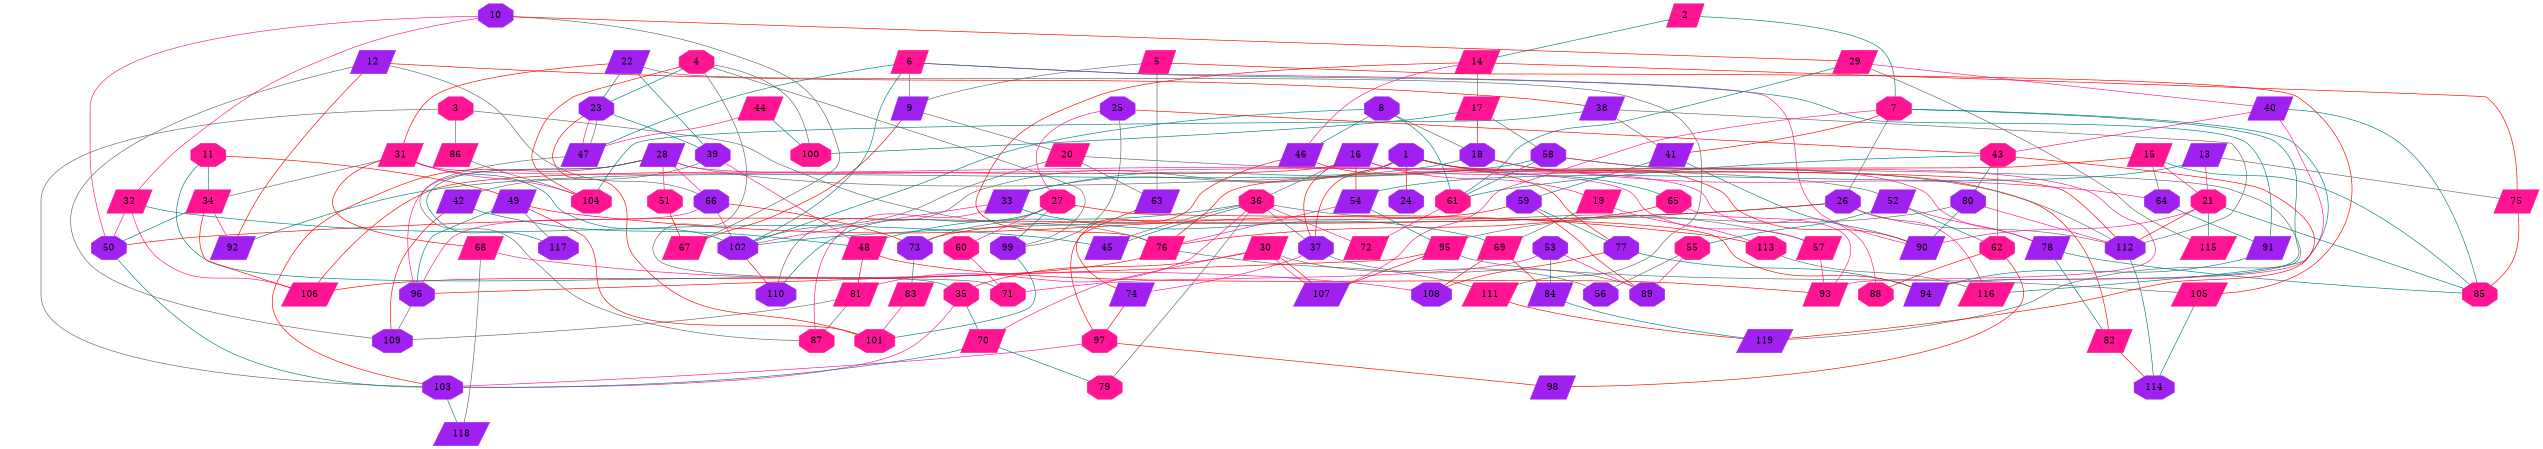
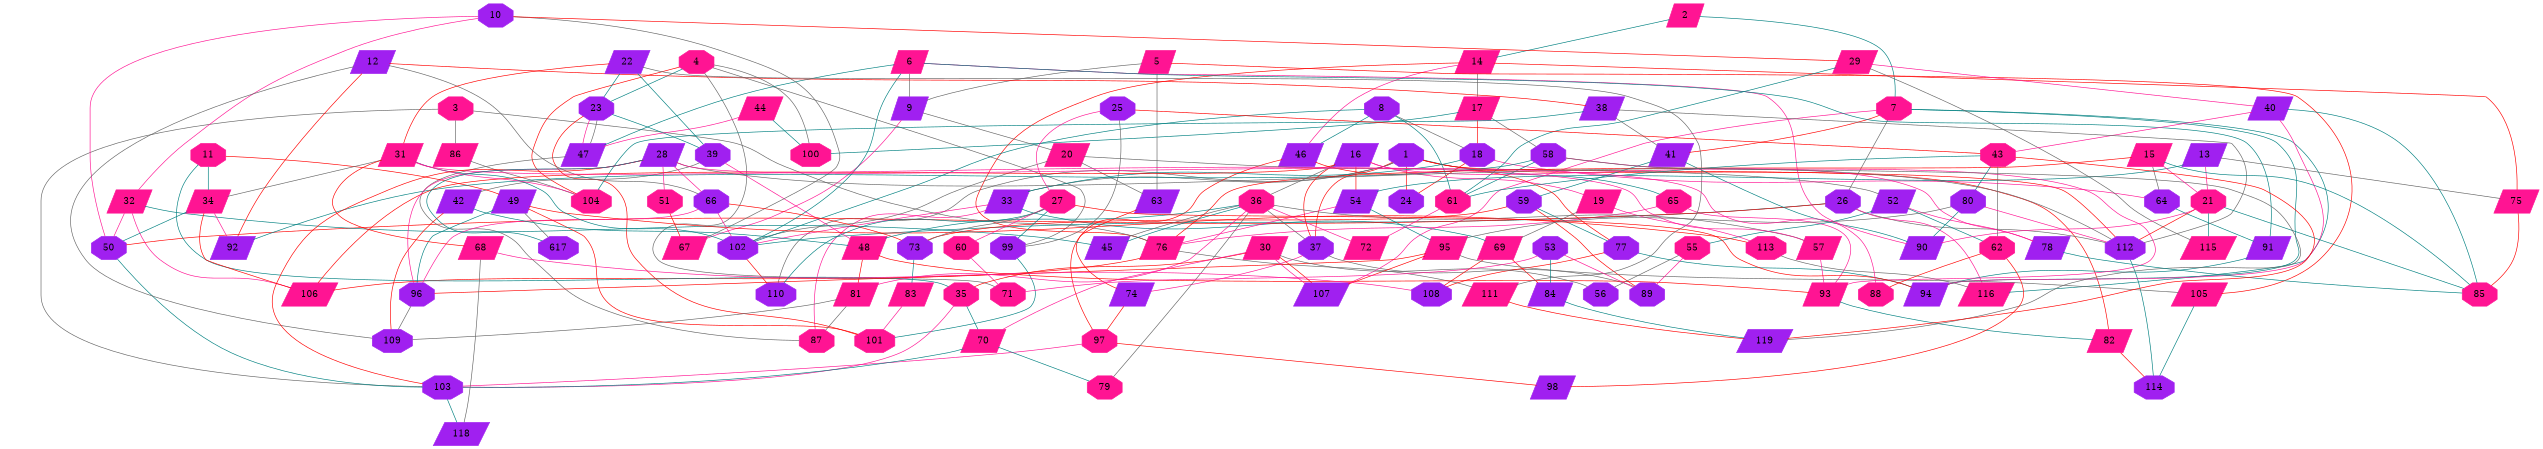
edge "18" -- "90": now "18" -- "24"
edge "9" -- "67": color red -> deeppink
edge "65" -- "76": color red -> deeppink
node "117": label "117" -> "617"
edge "78" -- "82": now "93" -- "82"
